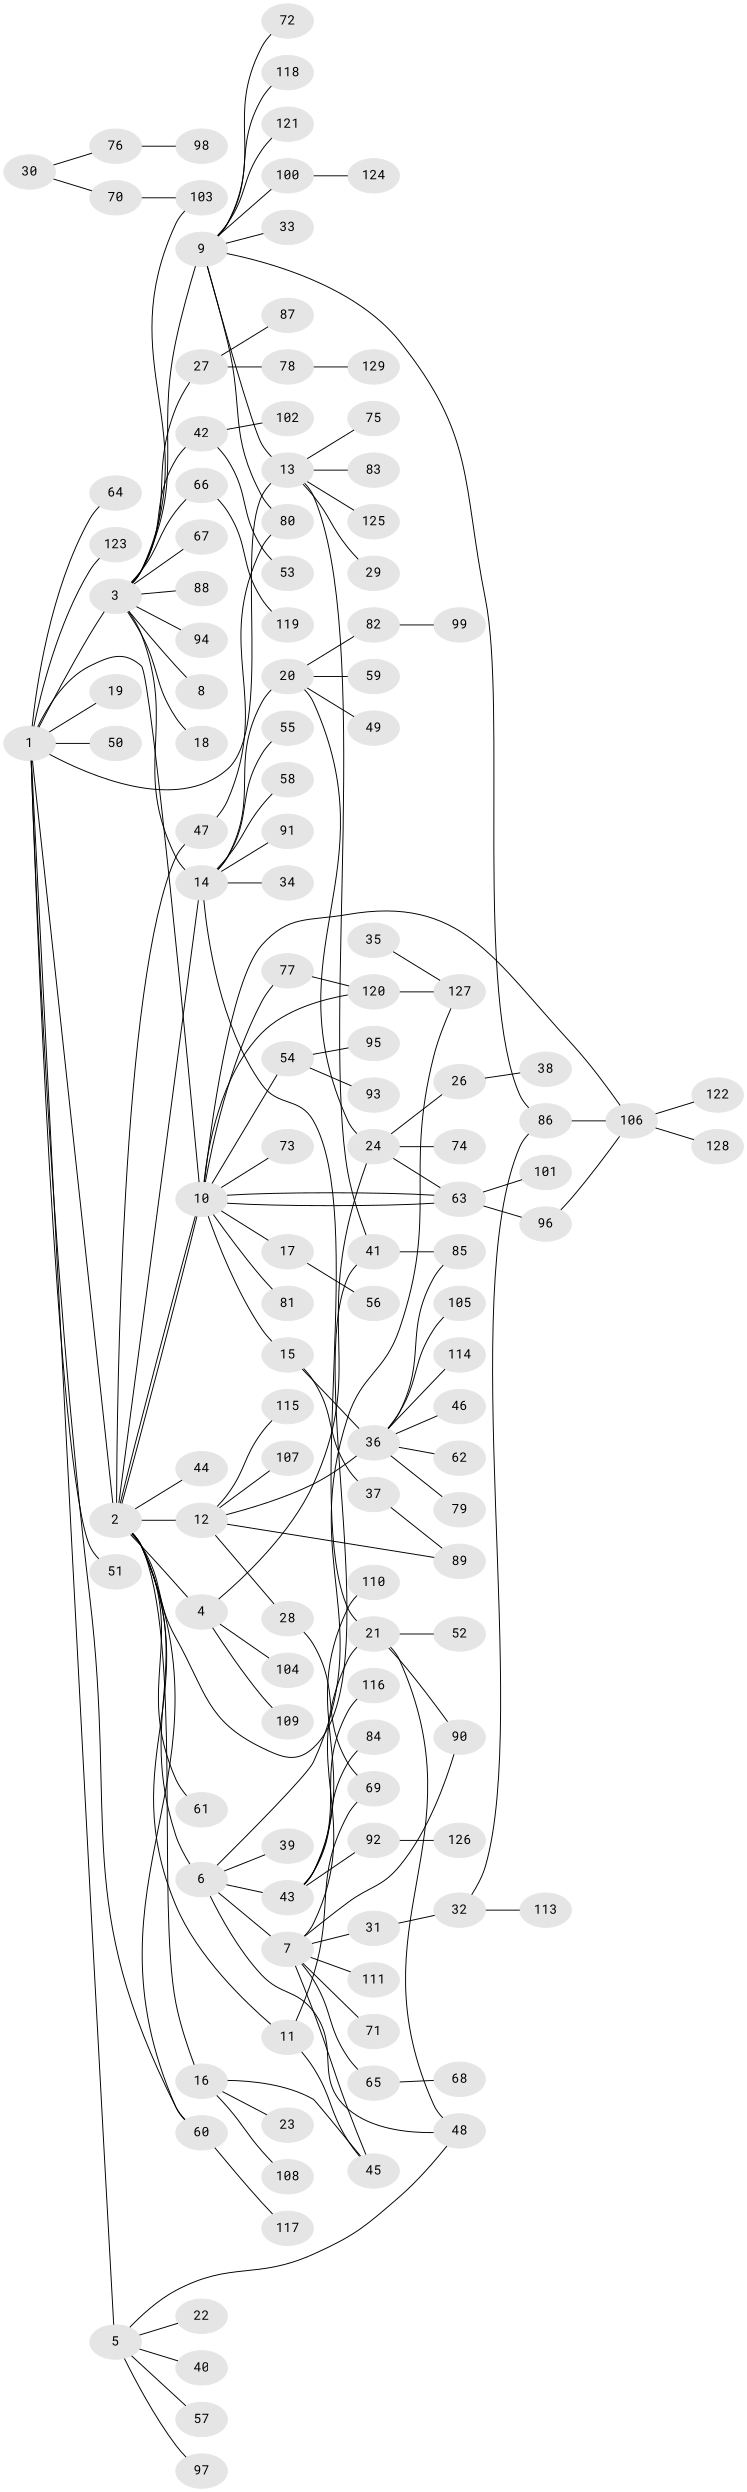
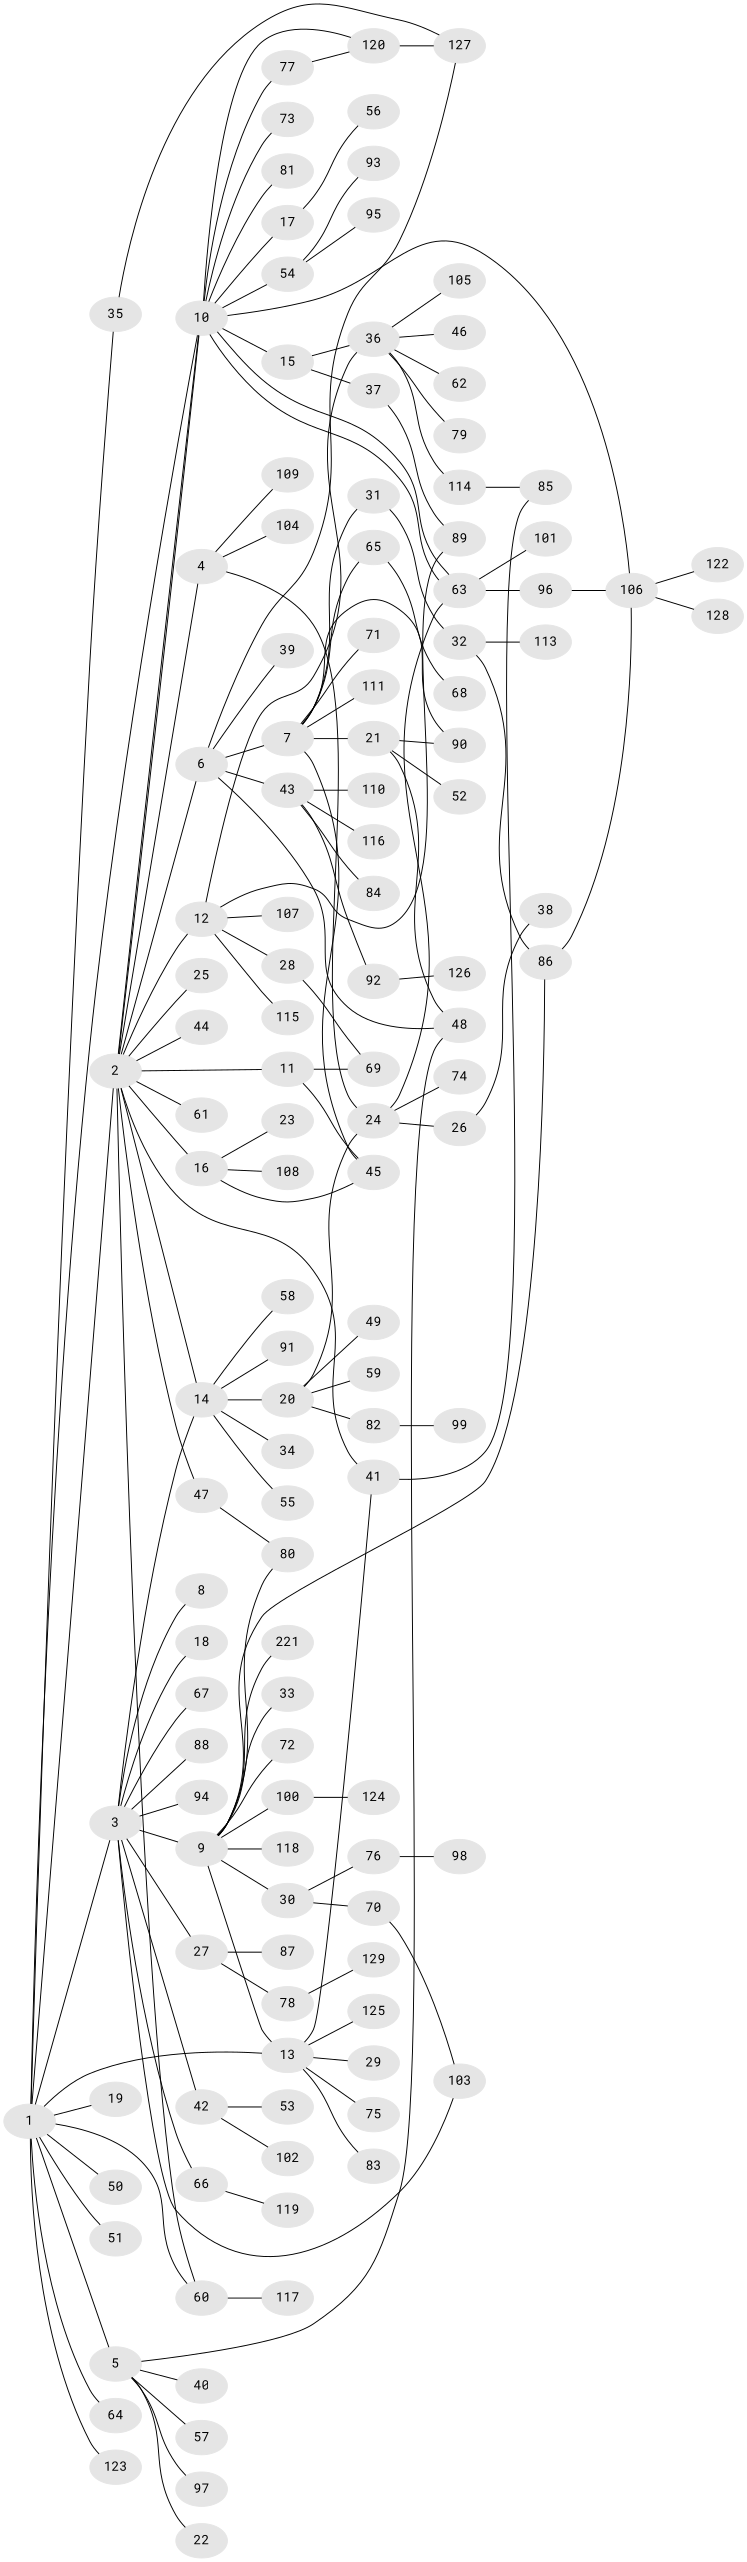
node "121": label "121" -> "221"
node "25": added
edge "35" -- "1": added
edge "14" -- "21": removed
edge "85" -- "36": now "85" -- "114"
edge "9" -- "30": added
